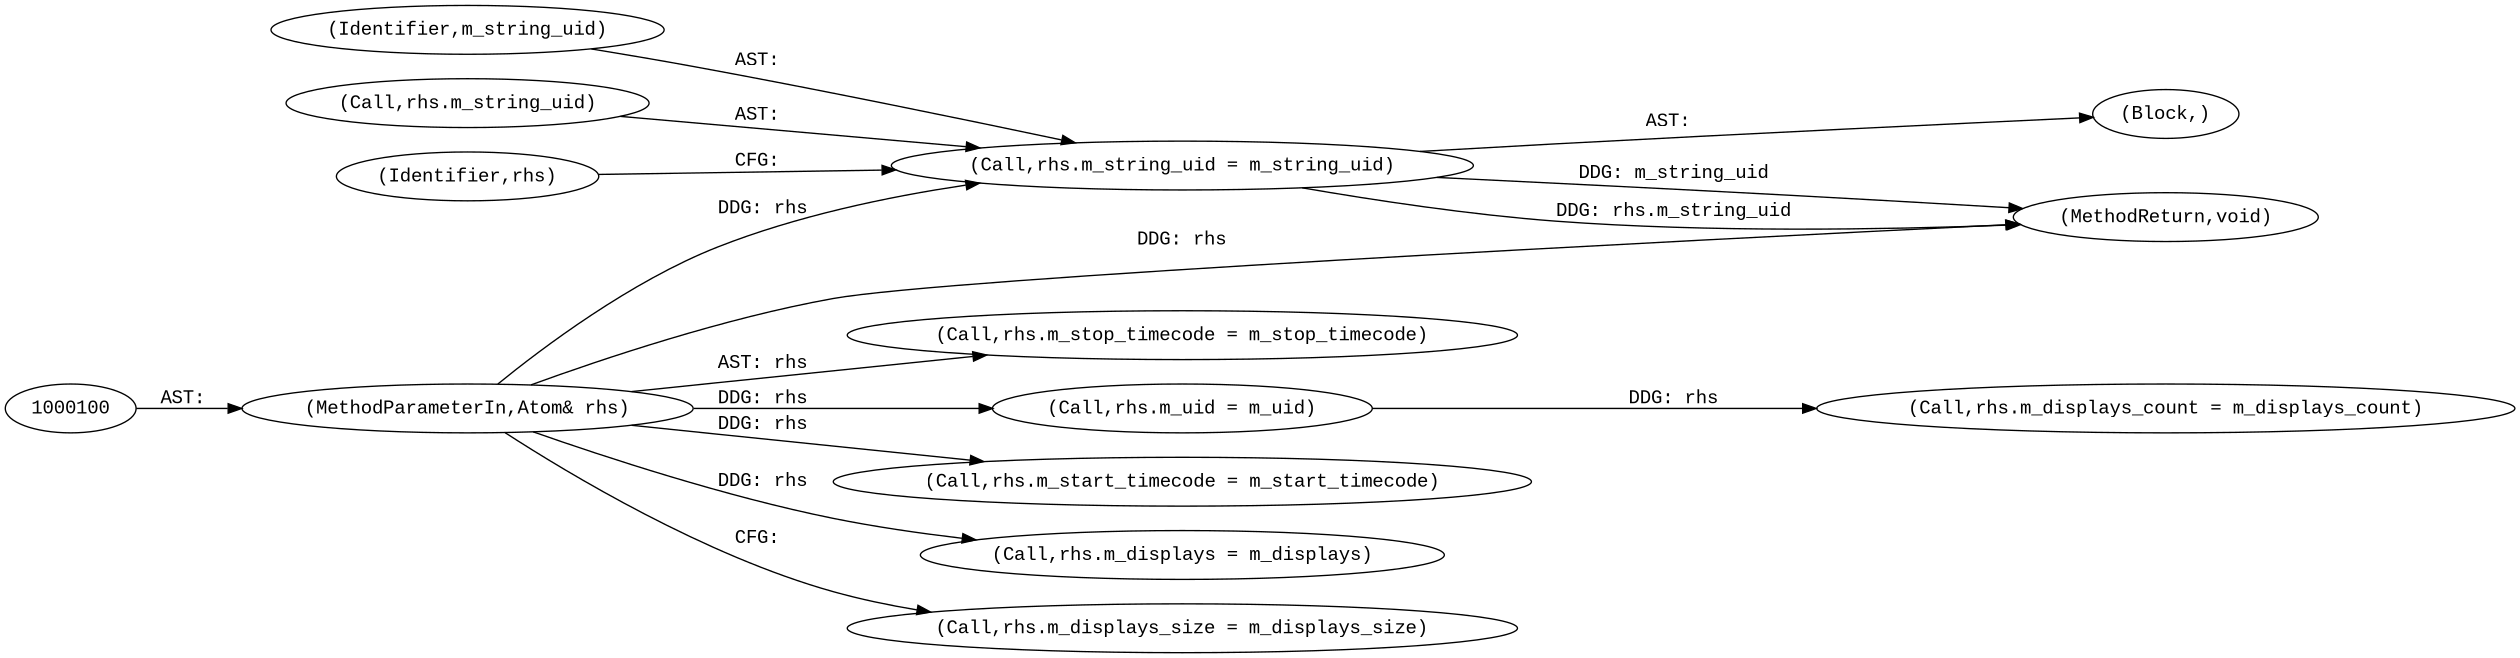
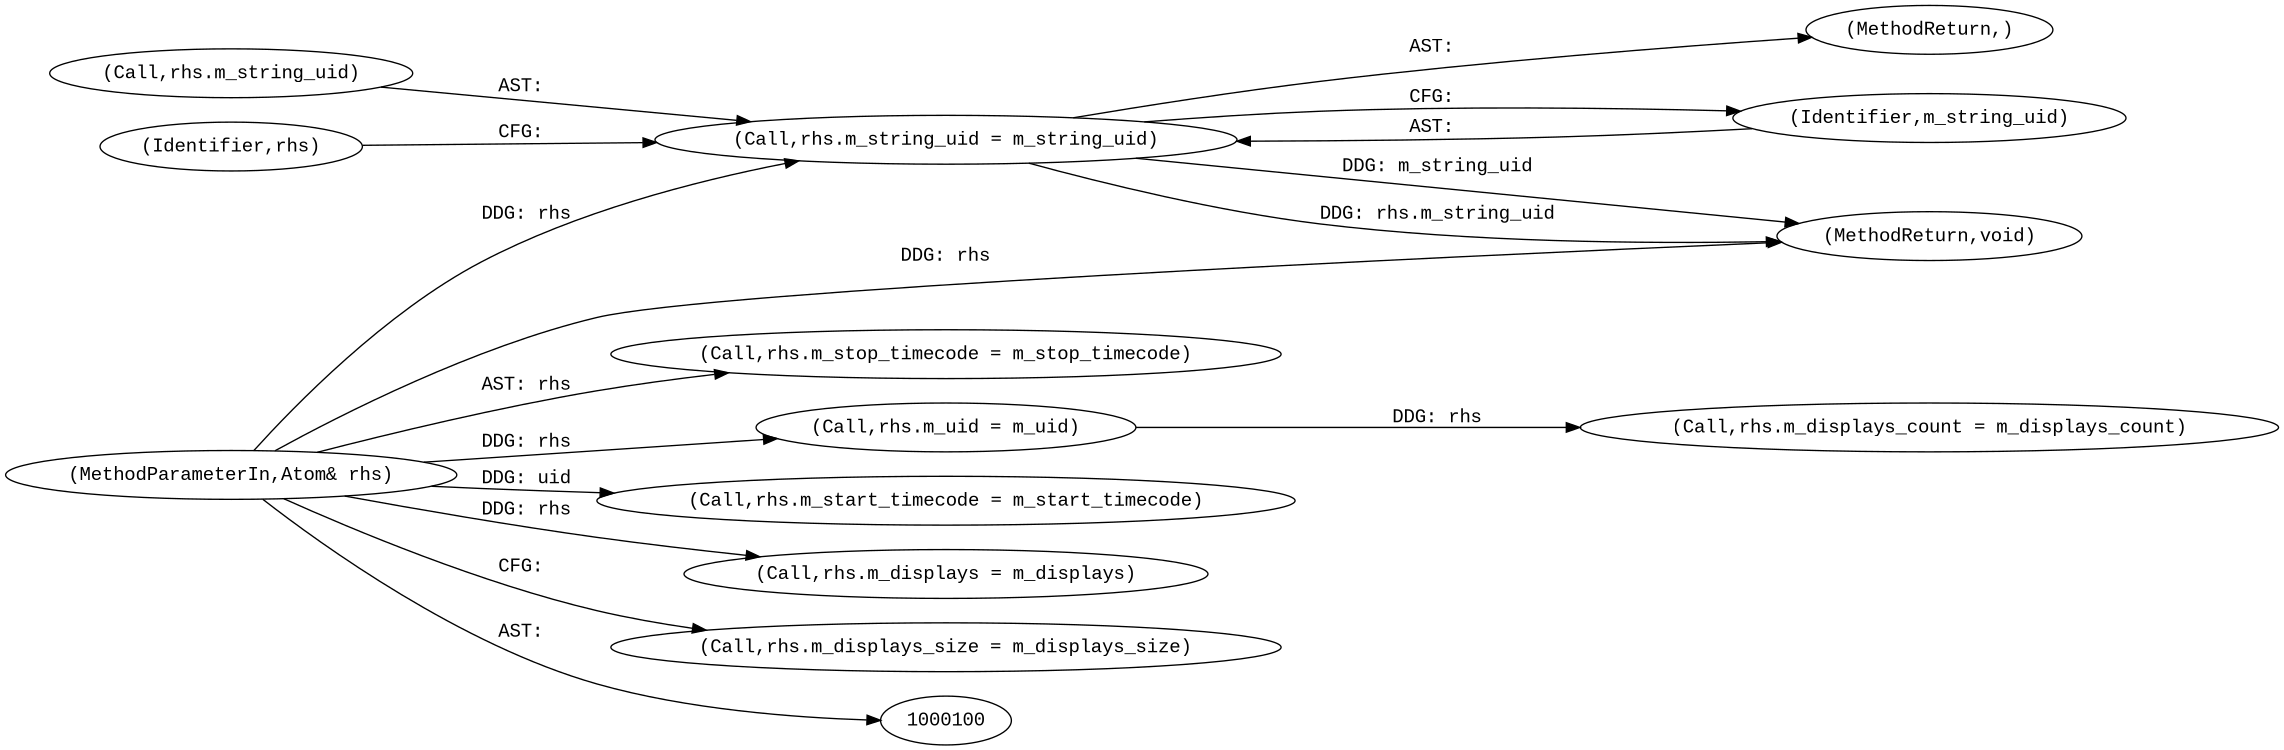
edge "(Call,rhs.m_string_uid = m_string_uid)" -> "(Identifier,m_string_uid)": added, label "CFG:"
node "(Block,)": label "(Block,)" -> "(MethodReturn,)"
edge "1000100" -> "(MethodParameterIn,Atom& rhs)": reversed
edge "(MethodParameterIn,Atom& rhs)" -> "(Call,rhs.m_start_timecode = m_start_timecode)": label "DDG: rhs" -> "DDG: uid"
